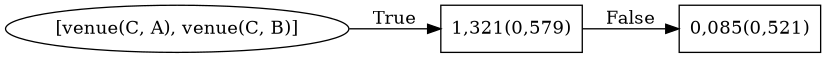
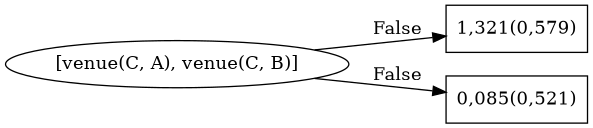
edge "[venue(C, A), venue(C, B)]" -> "1,321(0,579)": label "True" -> "False"
edge "1,321(0,579)" -> "0,085(0,521)": now "[venue(C, A), venue(C, B)]" -> "0,085(0,521)"
